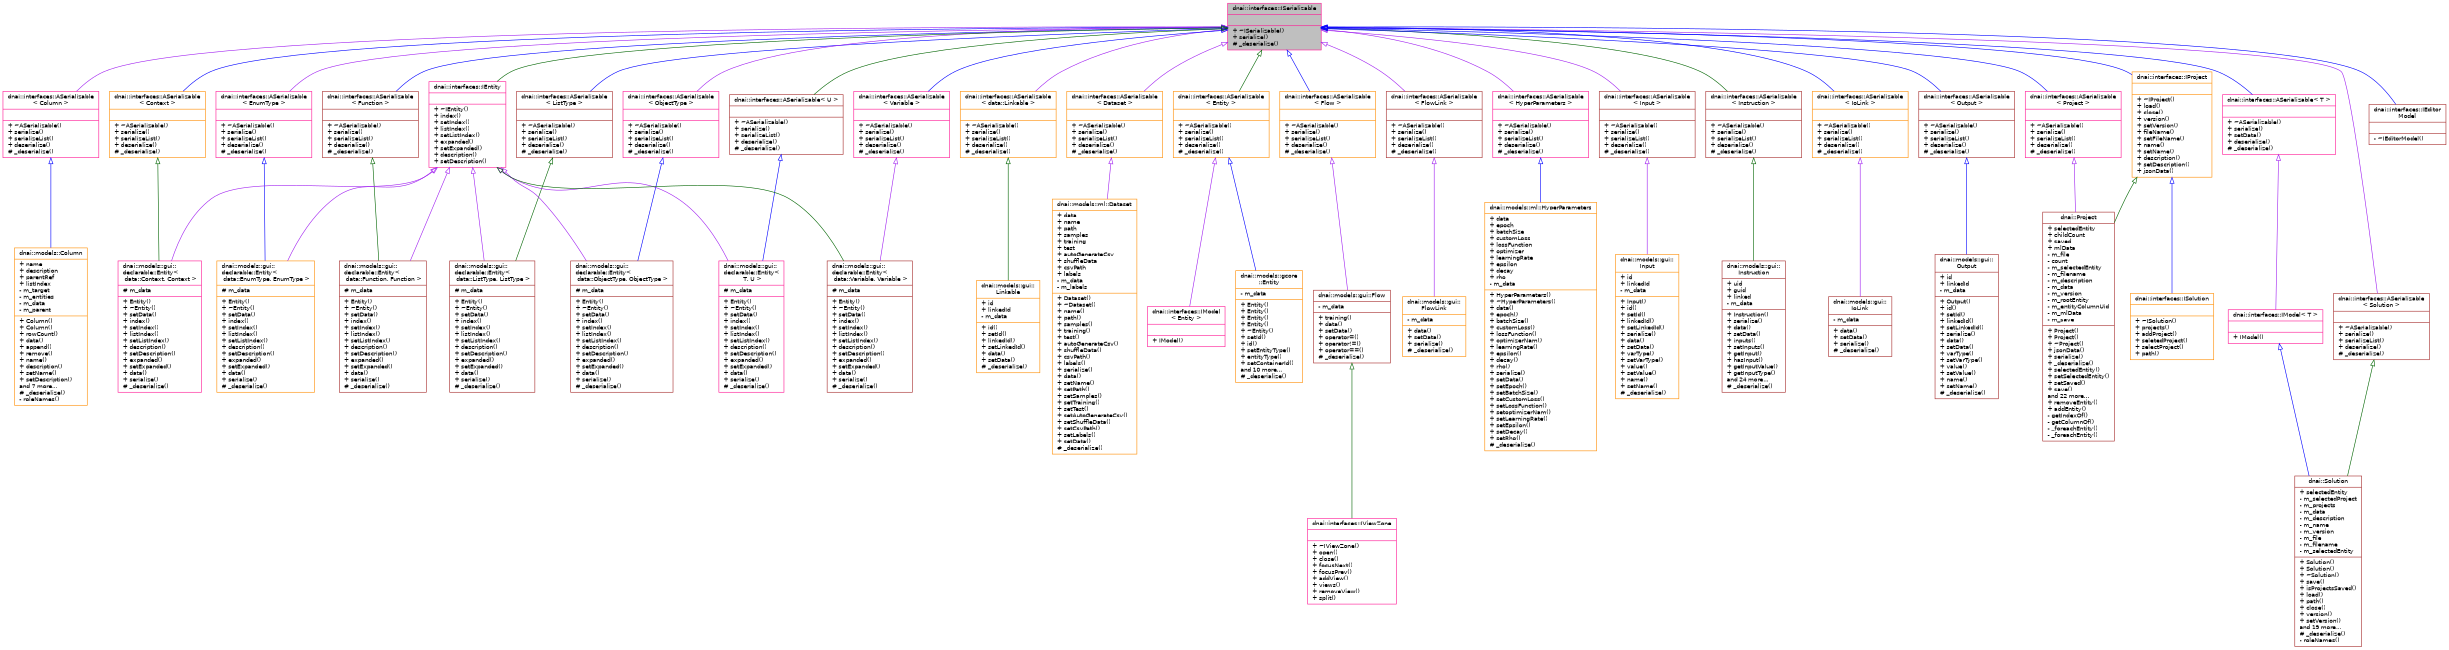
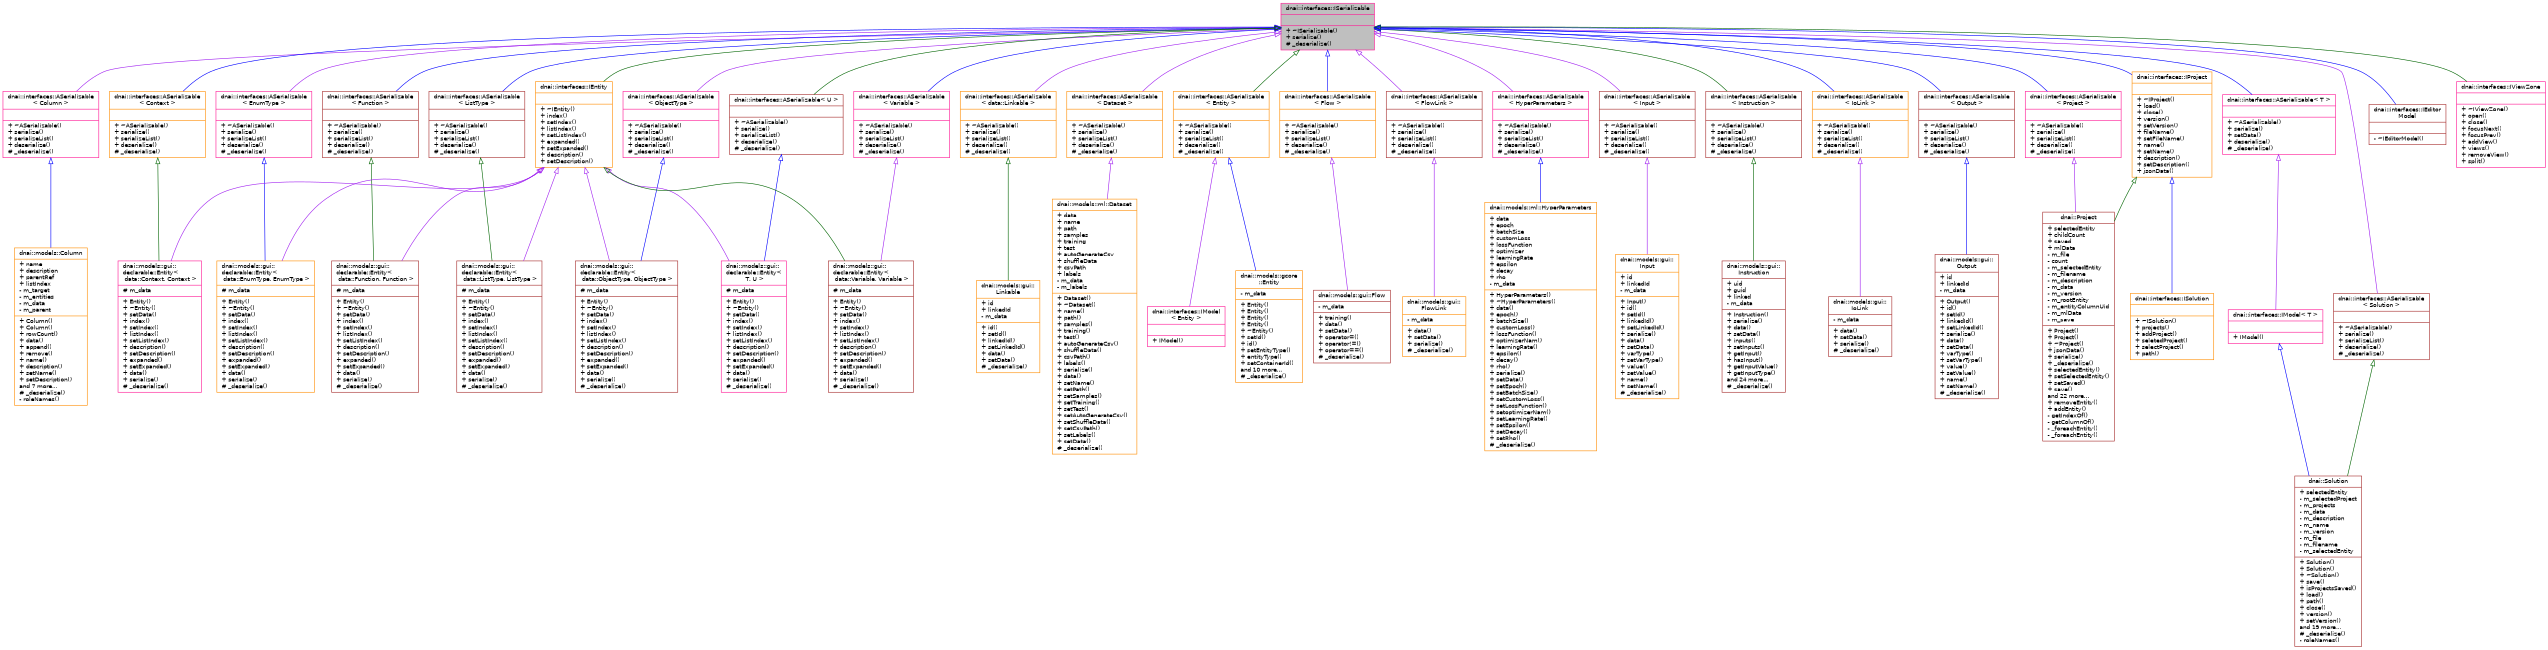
node "dnai::interfaces::IEntity": color deeppink -> darkorange
edge "dnai::interfaces::IViewZone" -> "dnai::models::gui::Flow": now "dnai::interfaces::IViewZone" -> "dnai::interfaces::ISerializable"
